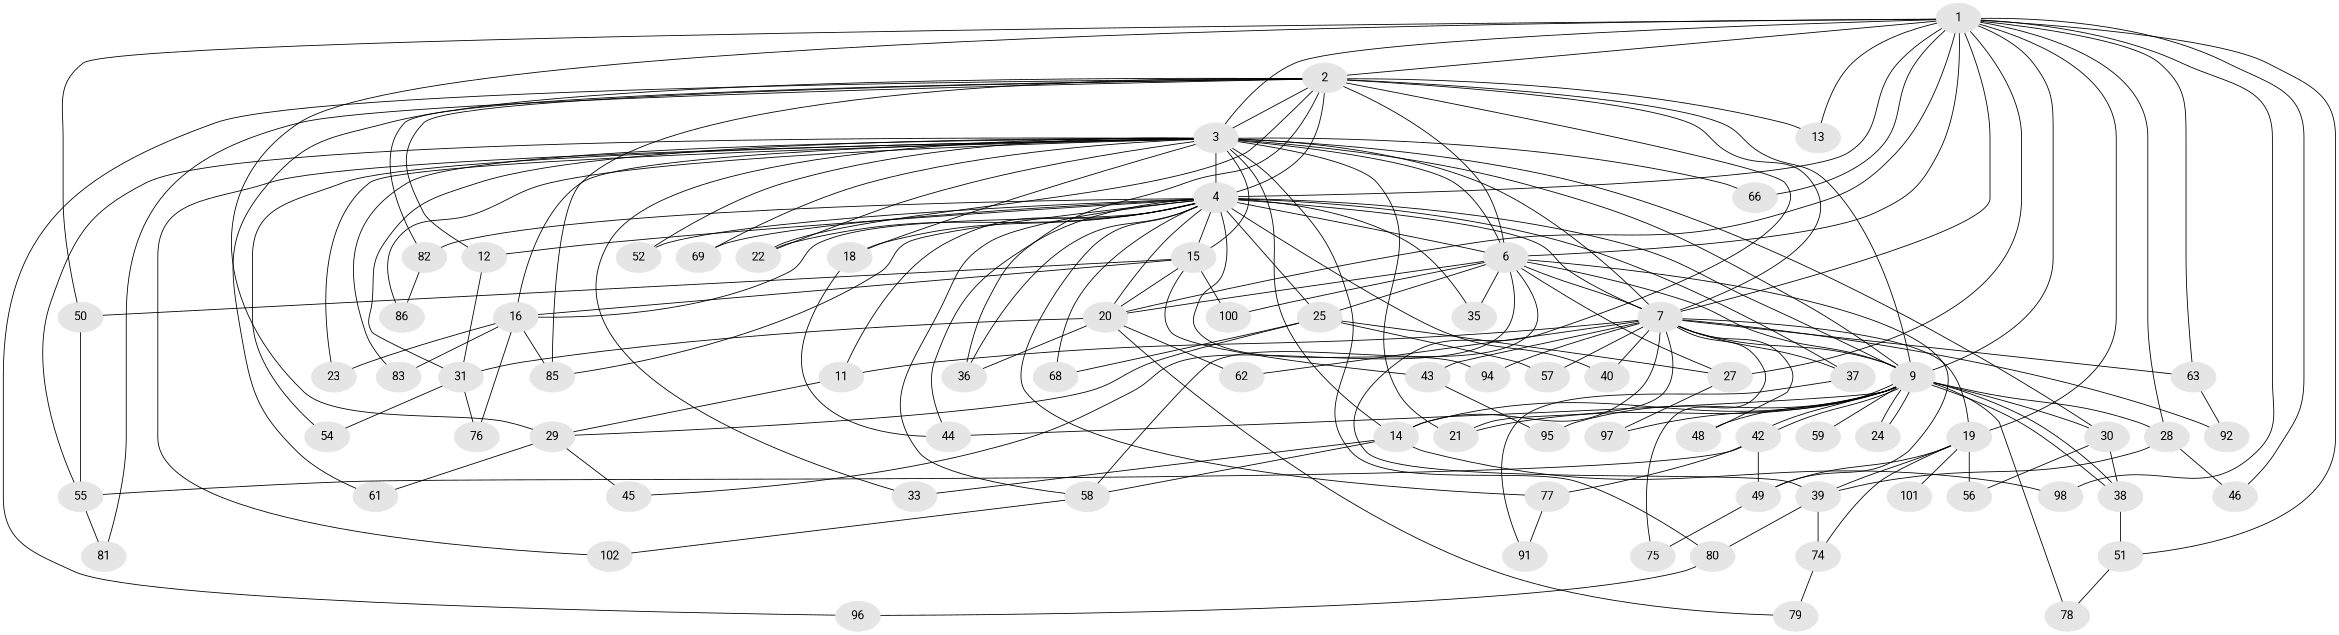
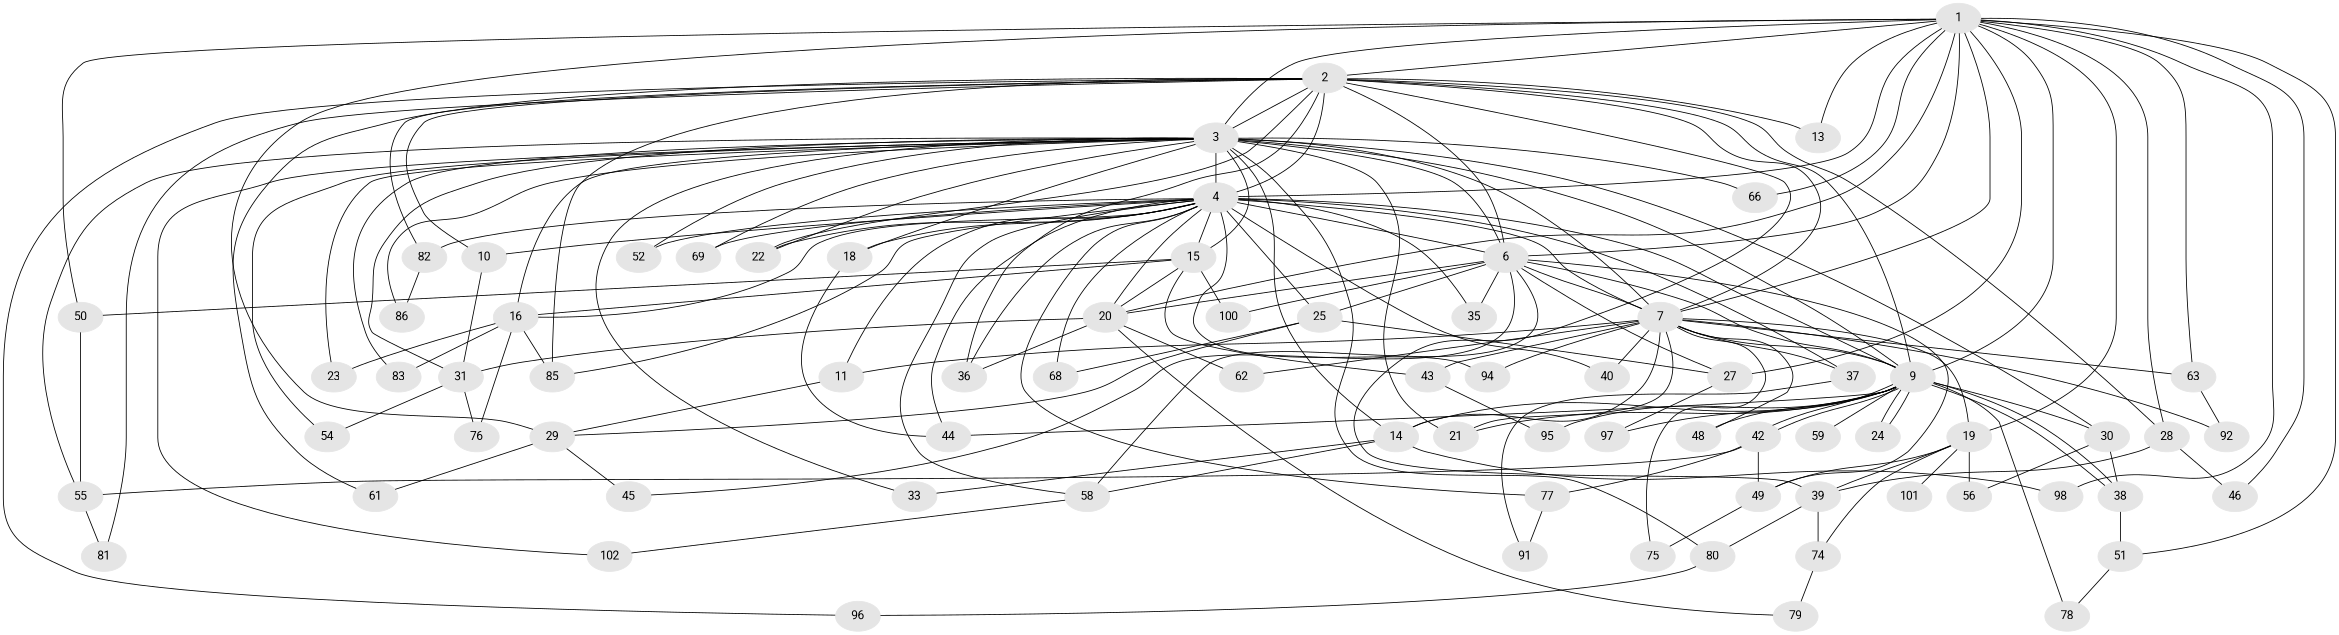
node "12": label "12" -> "10"
node "57": removed
edge "9" -- "28": now "2" -- "28"
